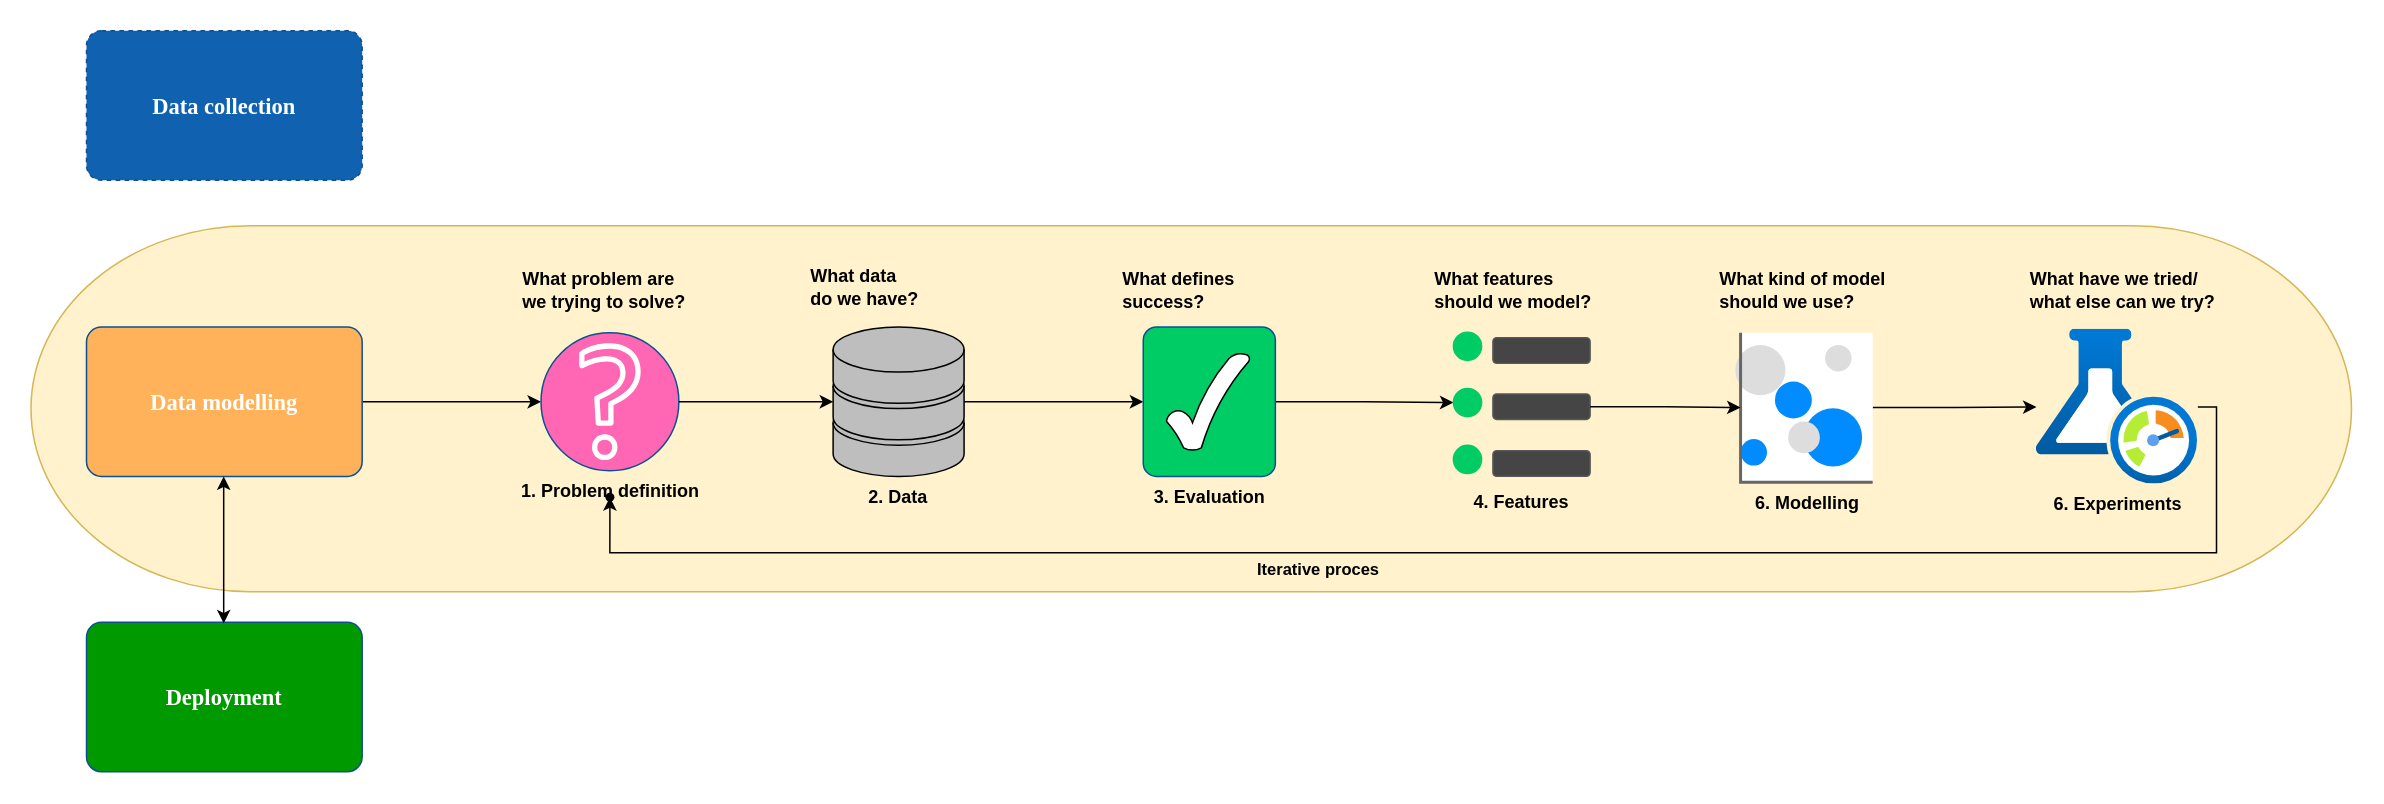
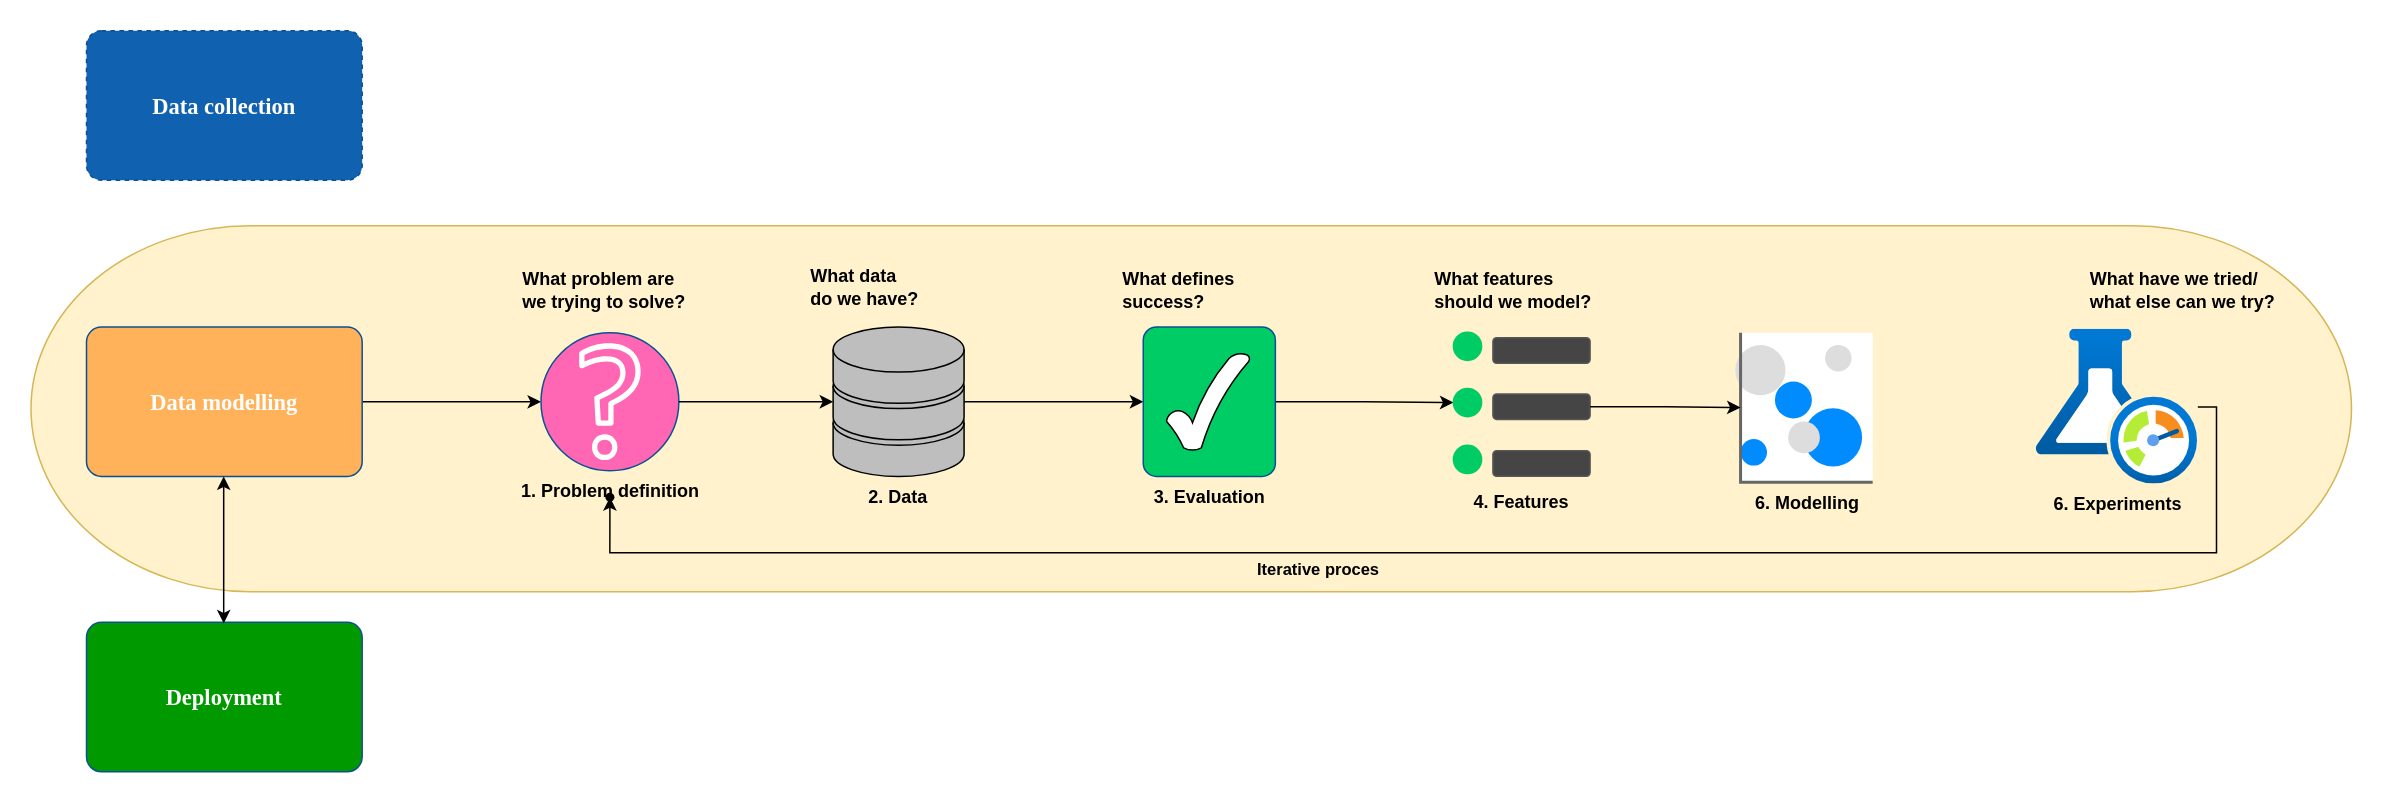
node "What kind of model should we use?": removed
node "What have we tried/ what else can we try?": moved (2122, 290) -> (2182, 290)
edge "6. Modelling" -> "6. Experiments": removed
